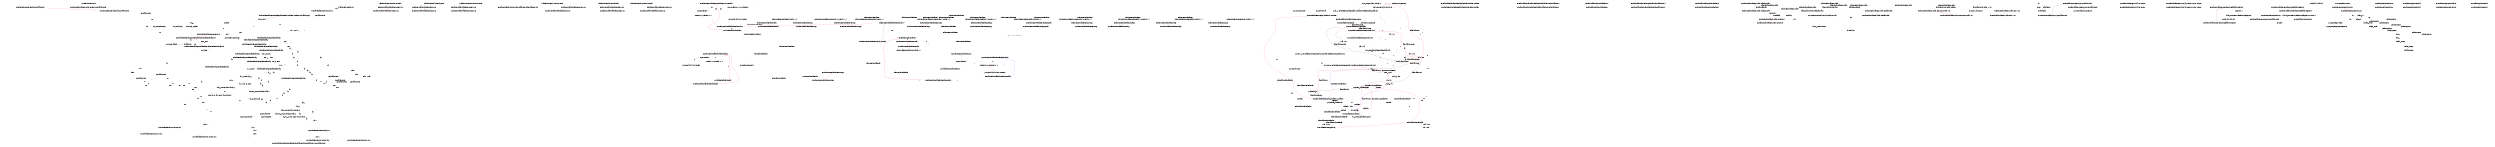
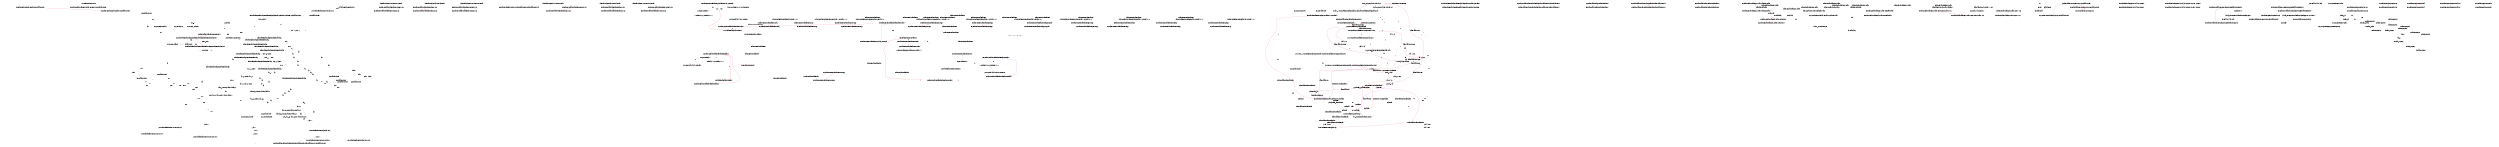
edge "CommandLine.OptionAttribute" -> "this.separator = string.Empty": added, label "CommandLine.OptionAttribute"
